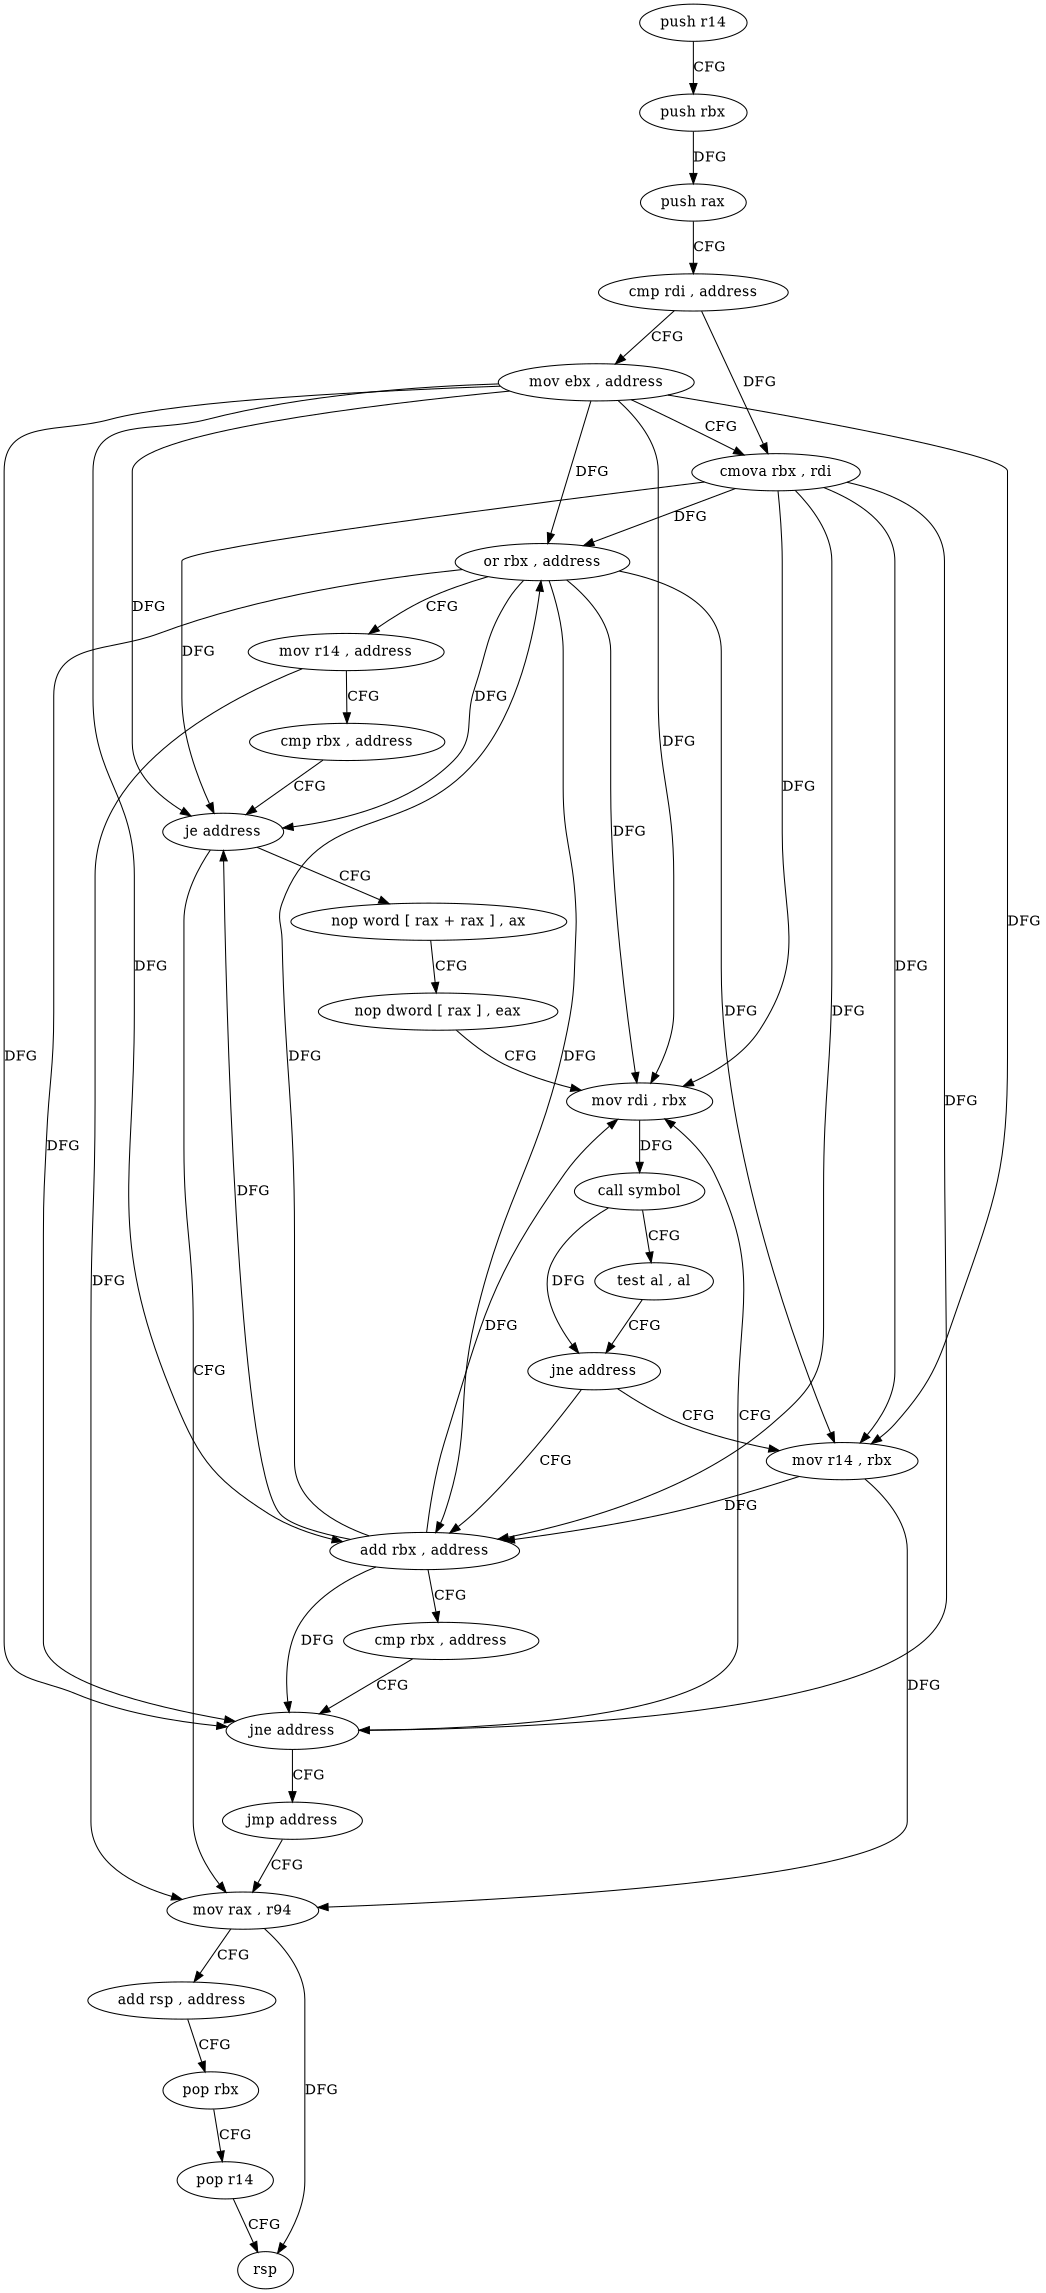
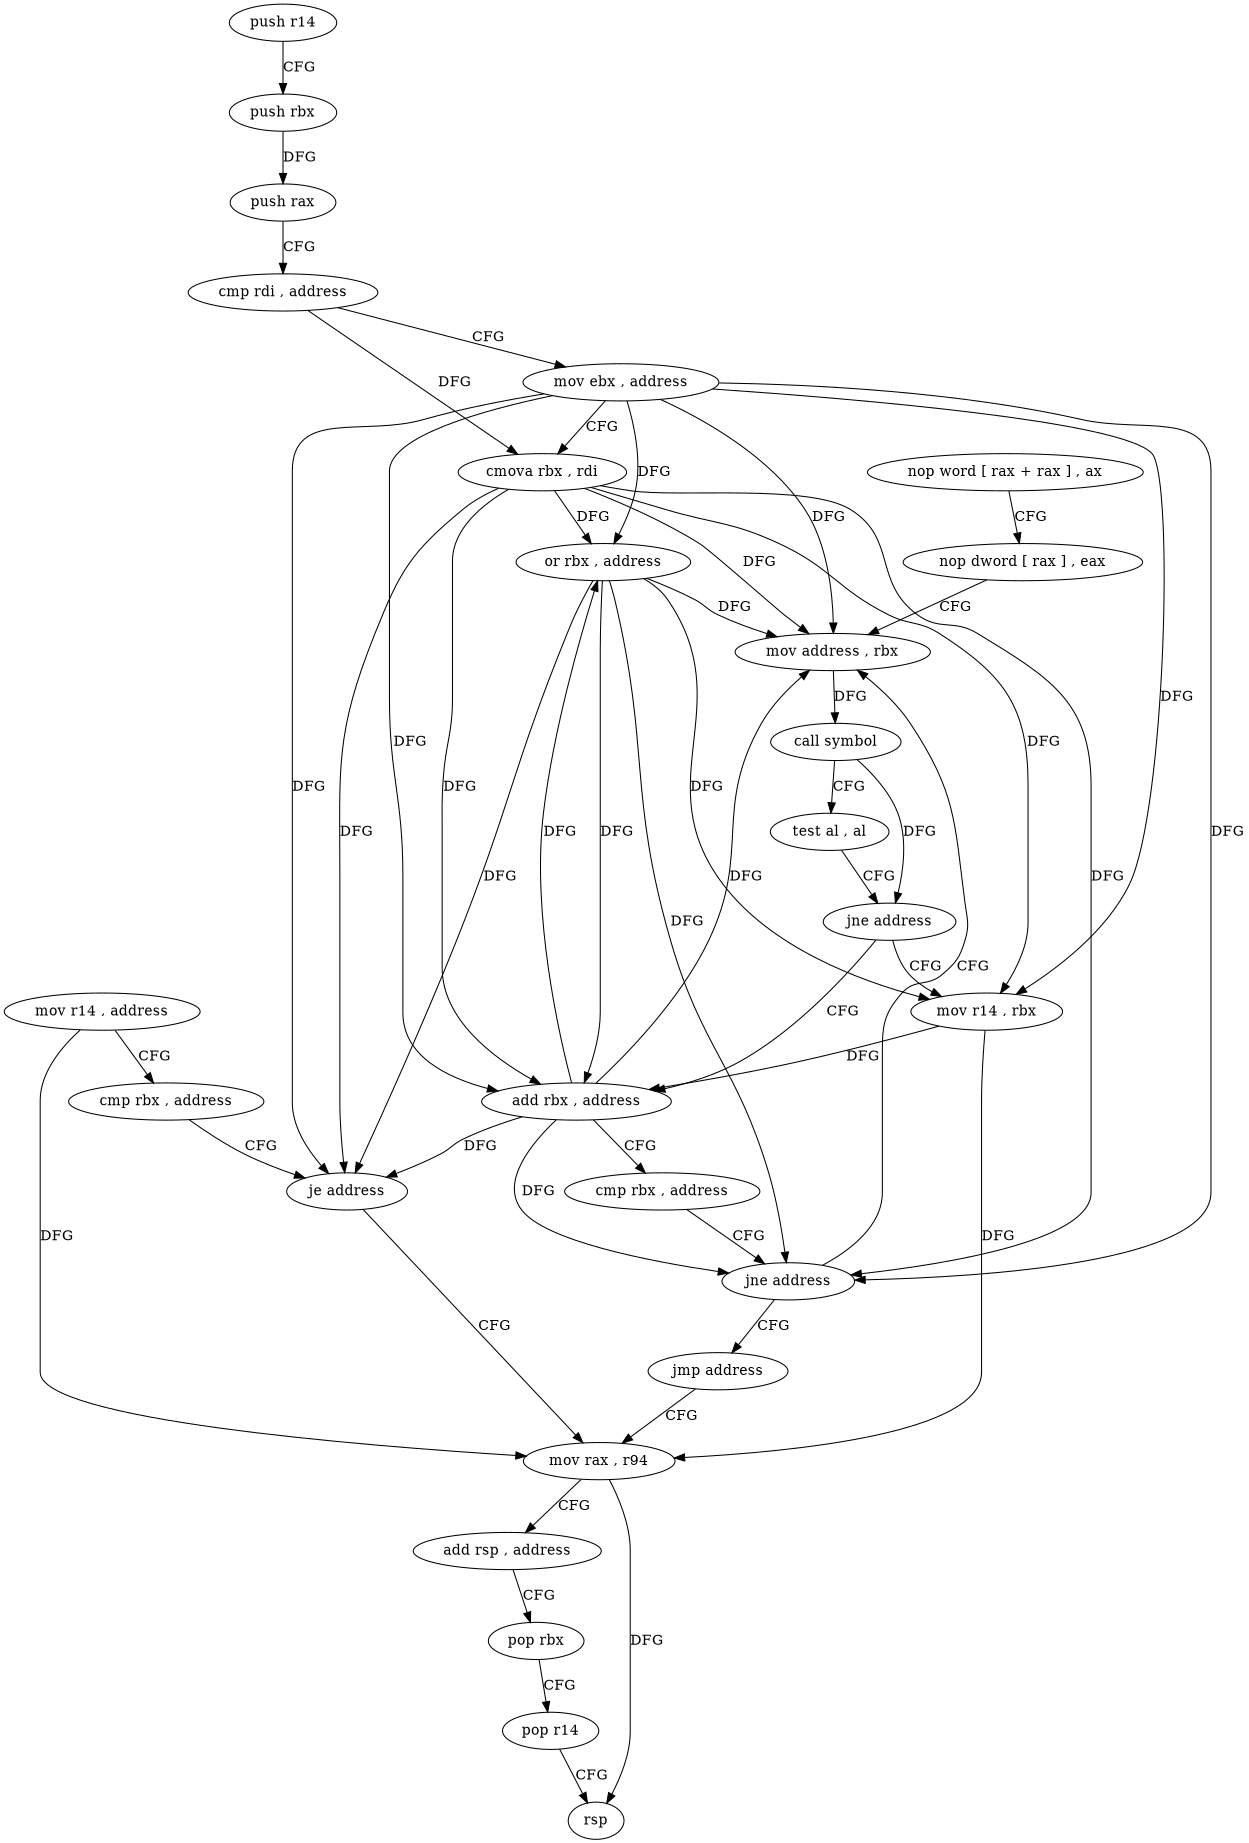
edge "or rbx , address" -> "mov r14 , address": removed, label "CFG"
edge "je address" -> "nop word [ rax + rax ] , ax": removed, label "CFG"
node "mov rdi , rbx": label "mov rdi , rbx" -> "mov address , rbx"
